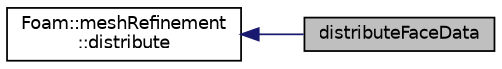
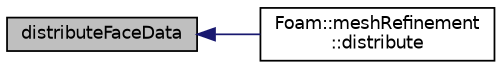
edge "distributeFaceData" -> "Foam::meshRefinement ::distribute": reversed
